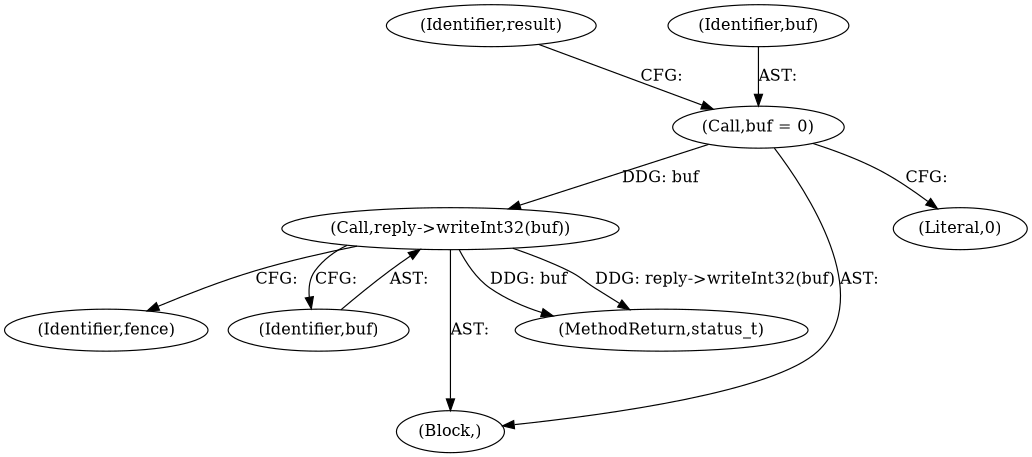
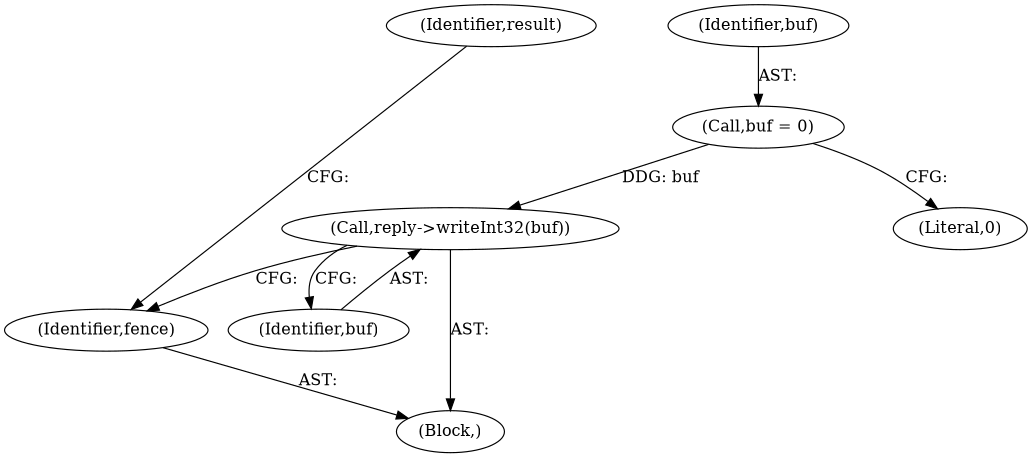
edge "(Identifier,result)" -> "(Call,buf = 0)": now "(Identifier,result)" -> "(Identifier,fence)"
node "(MethodReturn,status_t)": removed
edge "(Call,buf = 0)" -> "(Block,)": now "(Identifier,fence)" -> "(Block,)"
